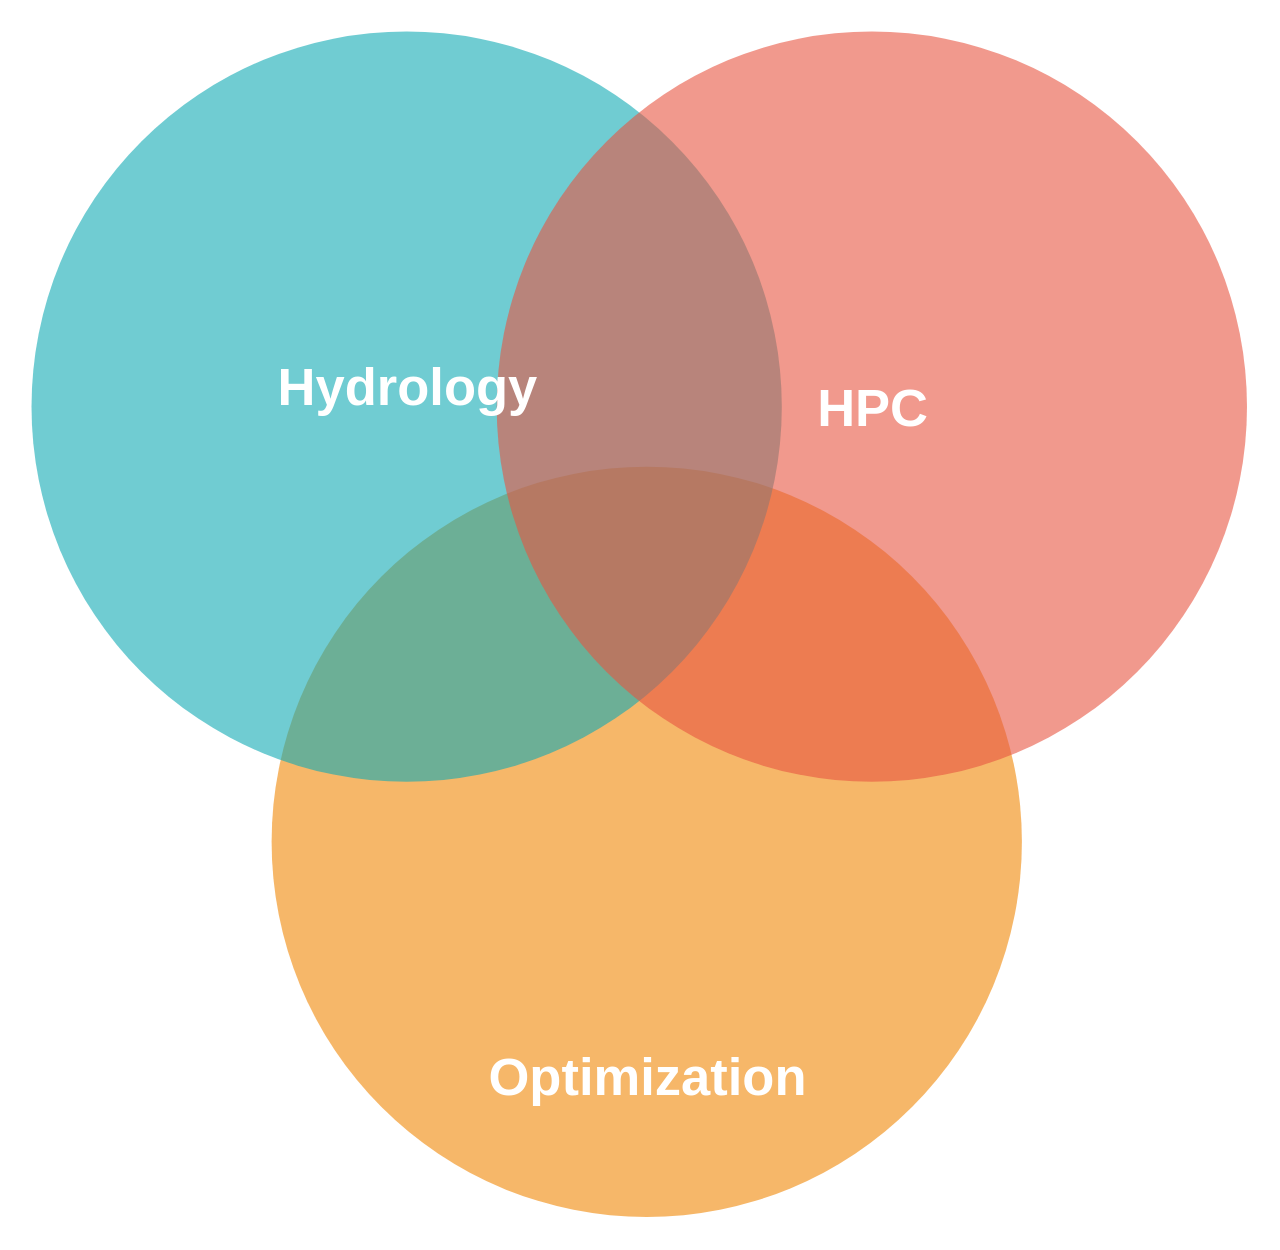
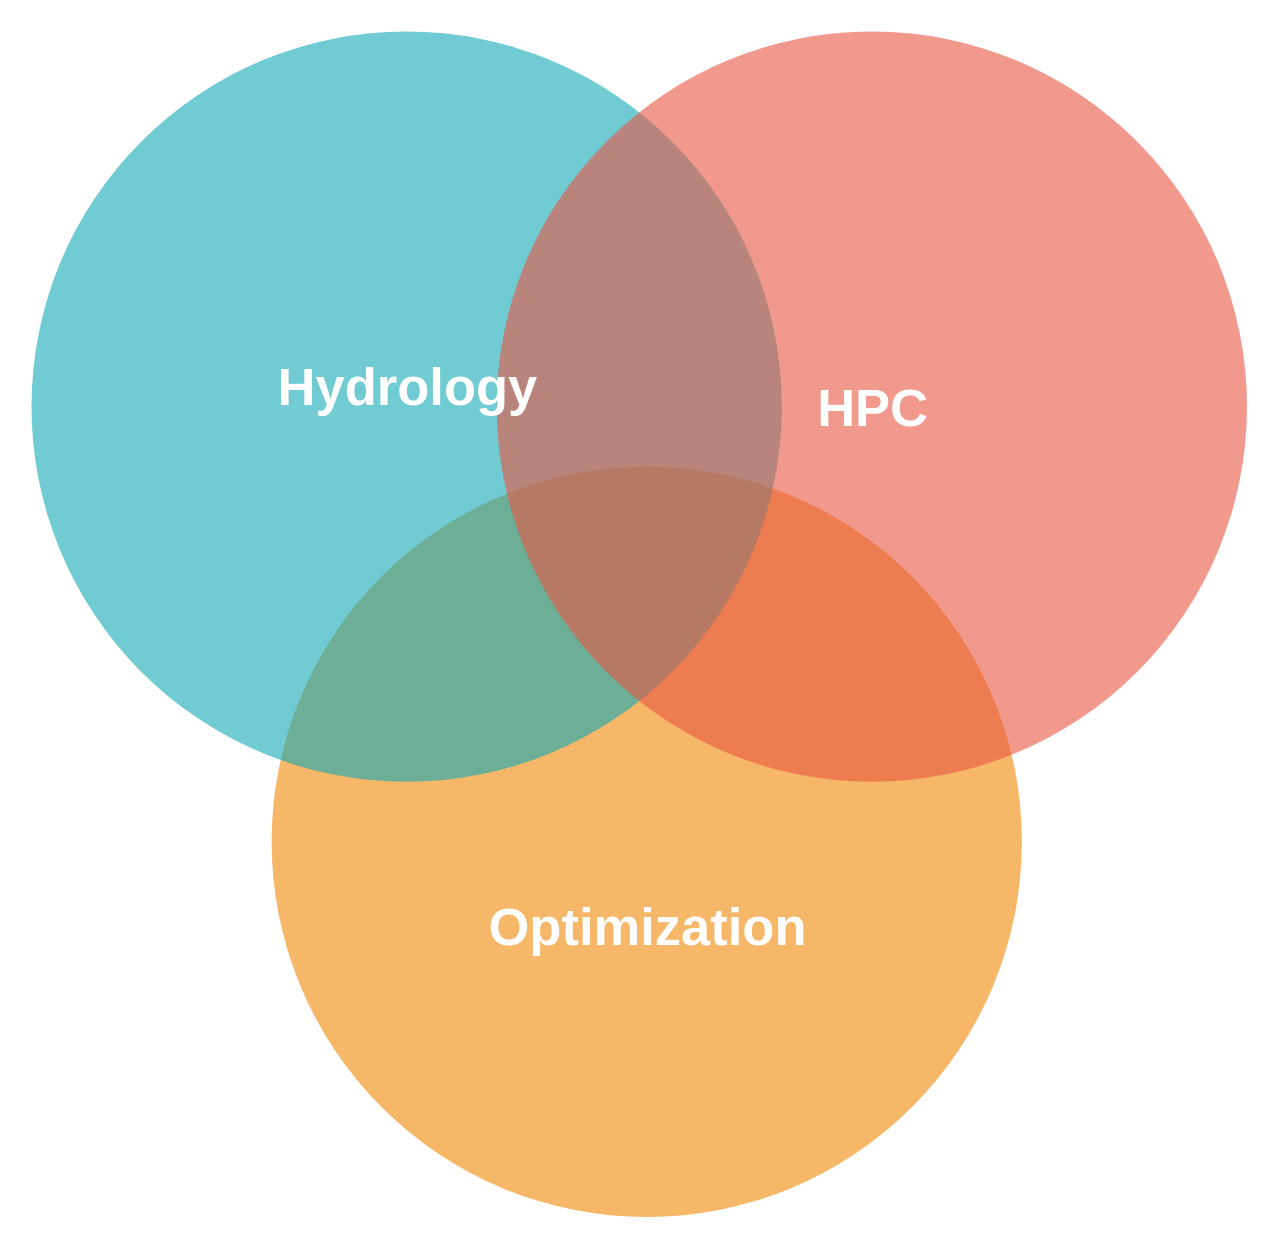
node "Optimization": moved (647, 1076) -> (647, 926)
